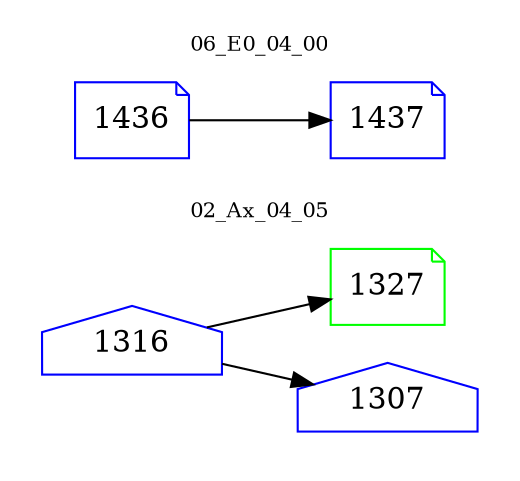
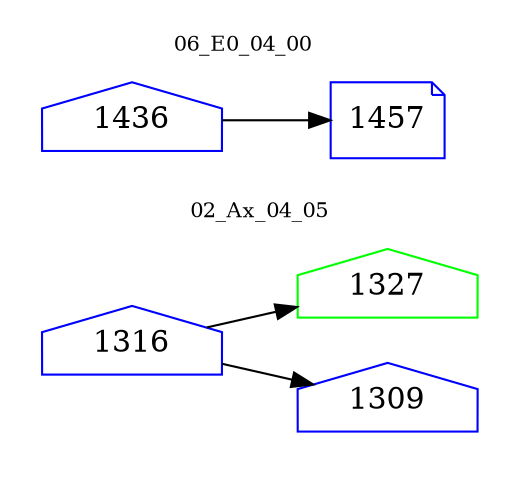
node "1436": shape note -> house
node "1437": label "1437" -> "1457"
node "1327": shape note -> house
node "1307": label "1307" -> "1309"
